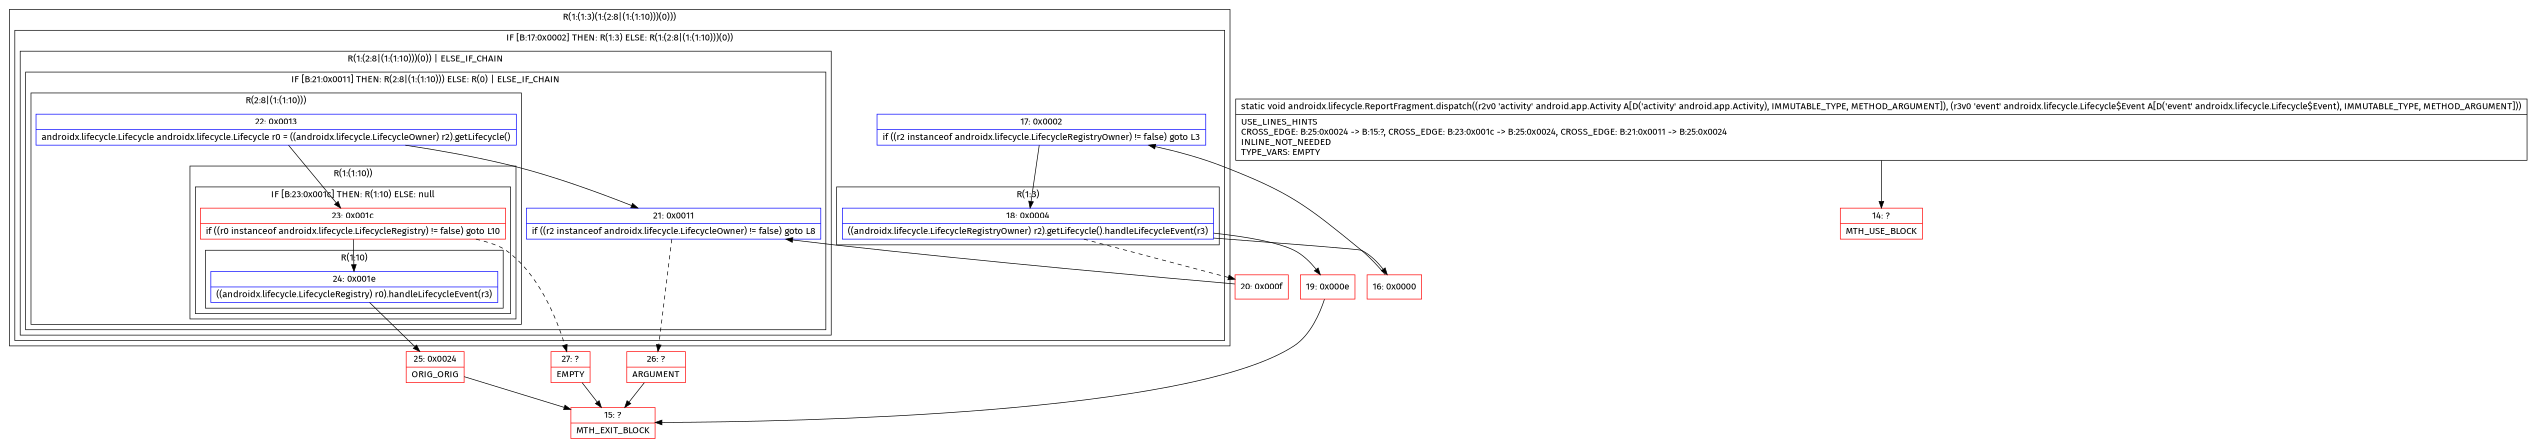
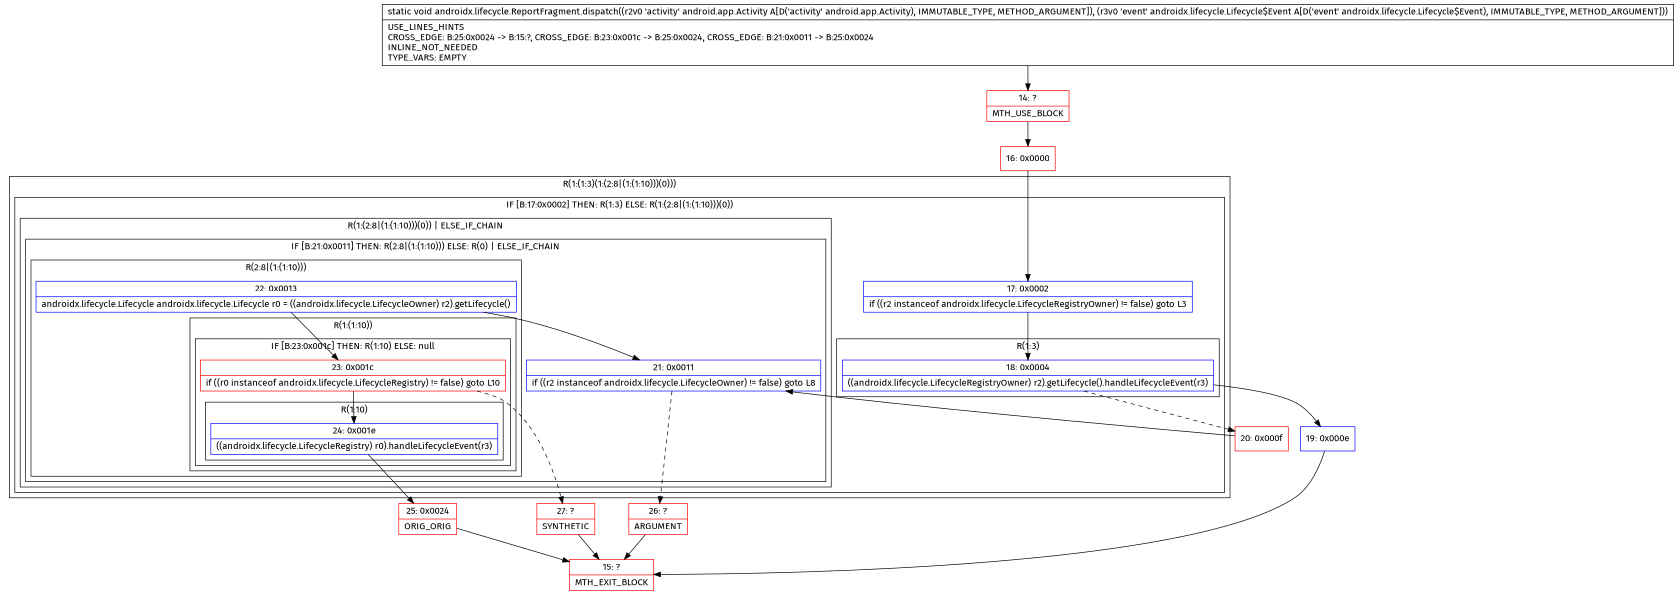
edge "18: 0x0004" -> "16: 0x0000": now "14: ?" -> "16: 0x0000"
node "19: 0x000e": color red -> blue
node "27: ?": text "EMPTY" -> "SYNTHETIC"
